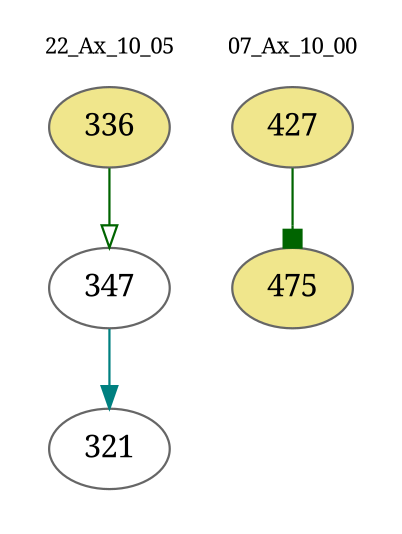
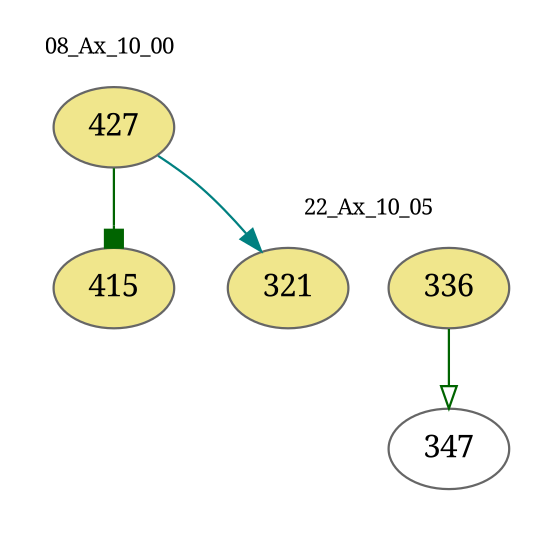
cluster "07_Ax_10_00": label "07_Ax_10_00" -> "08_Ax_10_00"
node "475": label "475" -> "415"
edge "347" -> "321": now "427" -> "321"
node "321": fillcolor white -> khaki
